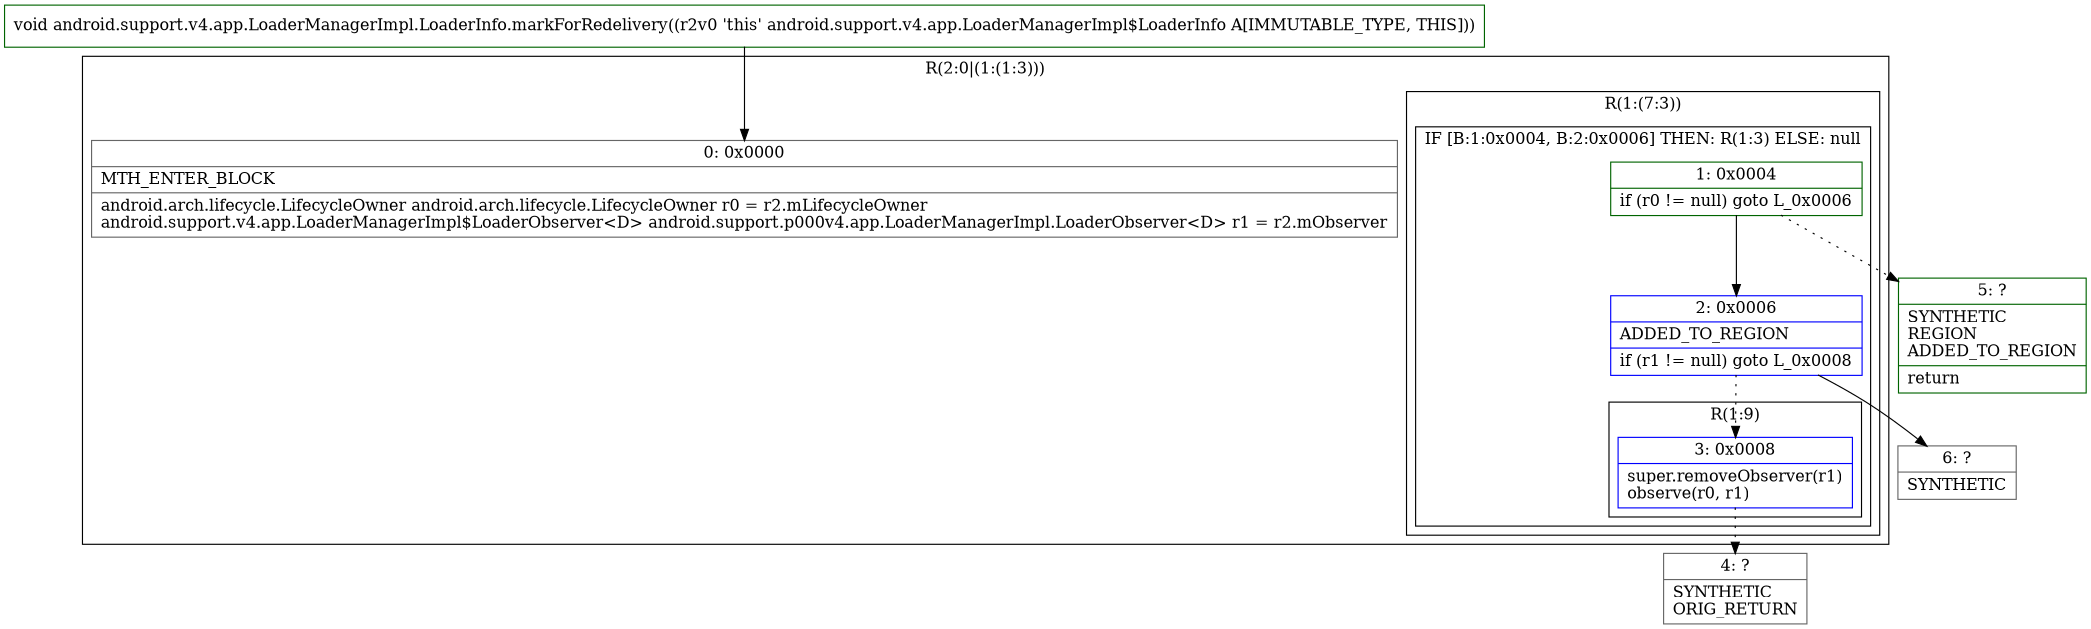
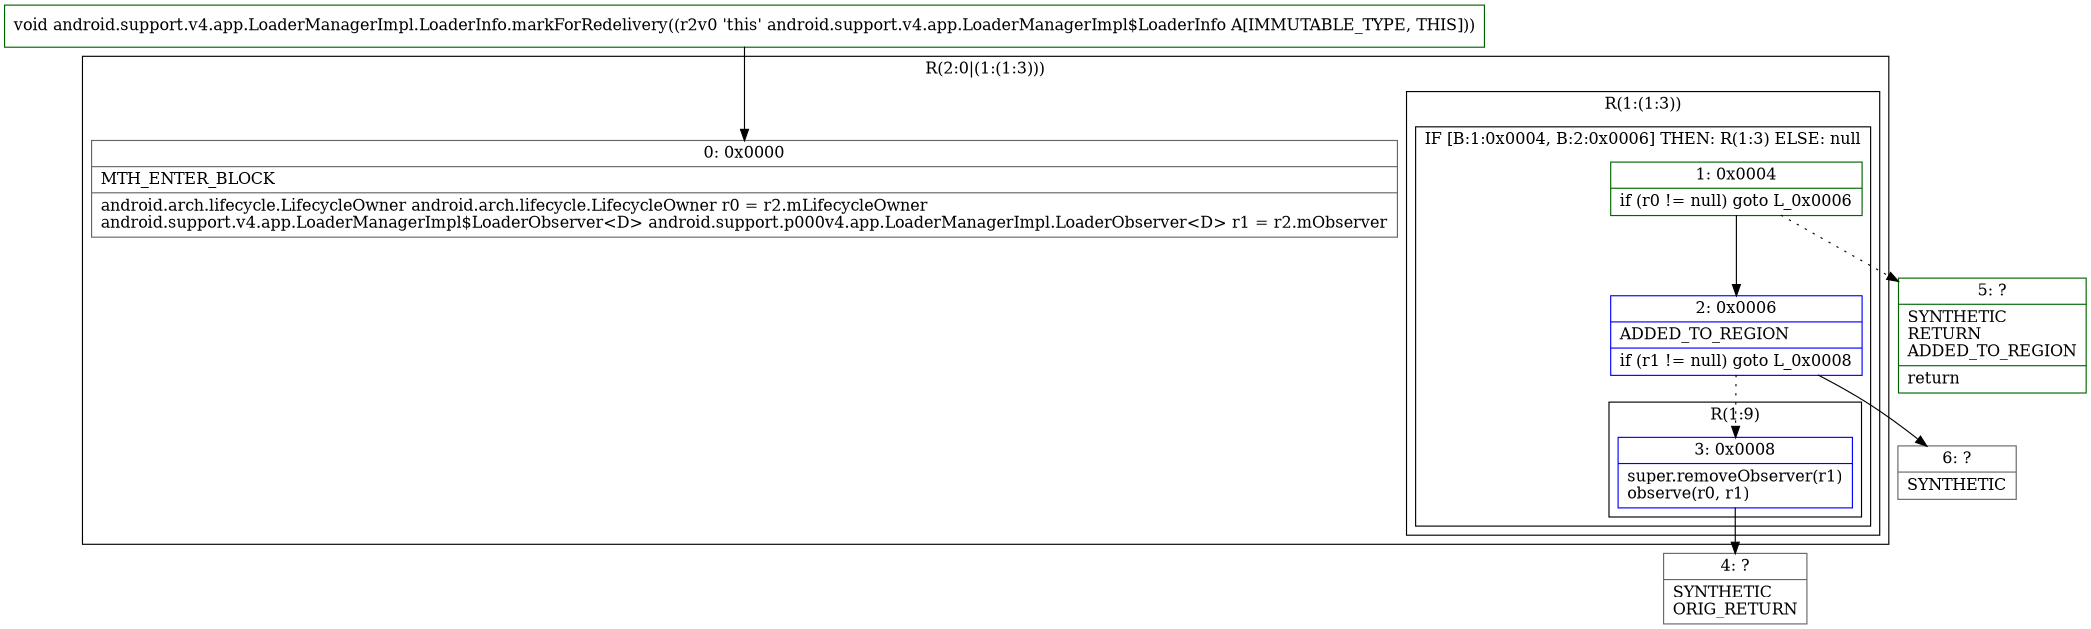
cluster "R(1:(7:3))": label "R(1:(7:3))" -> "R(1:(1:3))"
node "5: ?": text "REGION" -> "RETURN"
edge "3: 0x0008" -> "4: ?": style dotted -> solid
